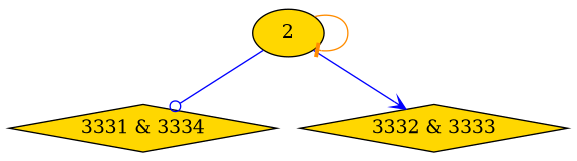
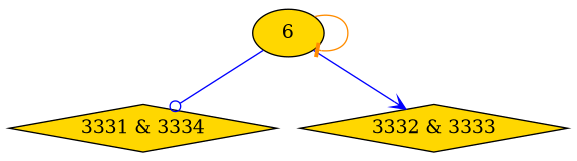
node "2": label "2" -> "6"
